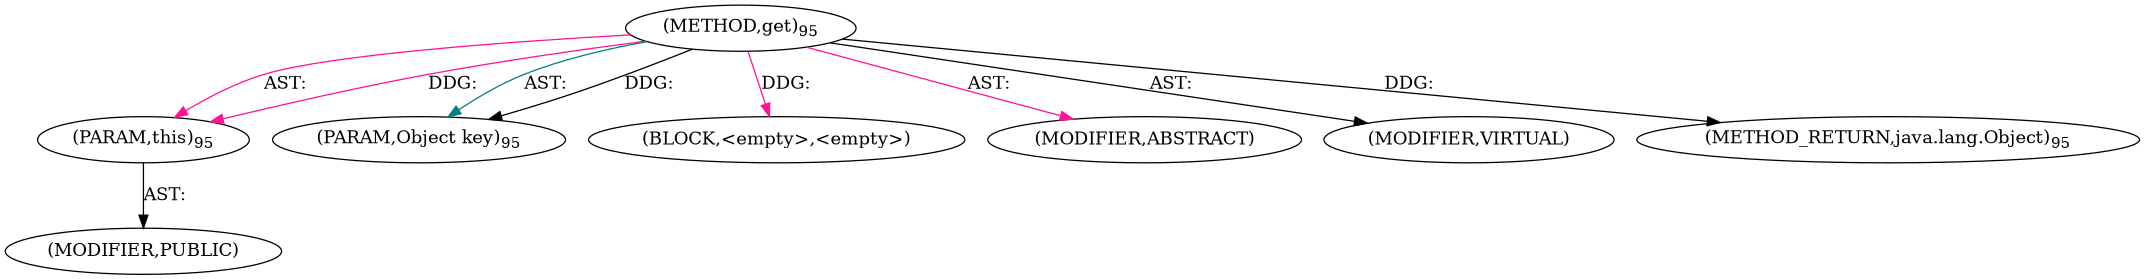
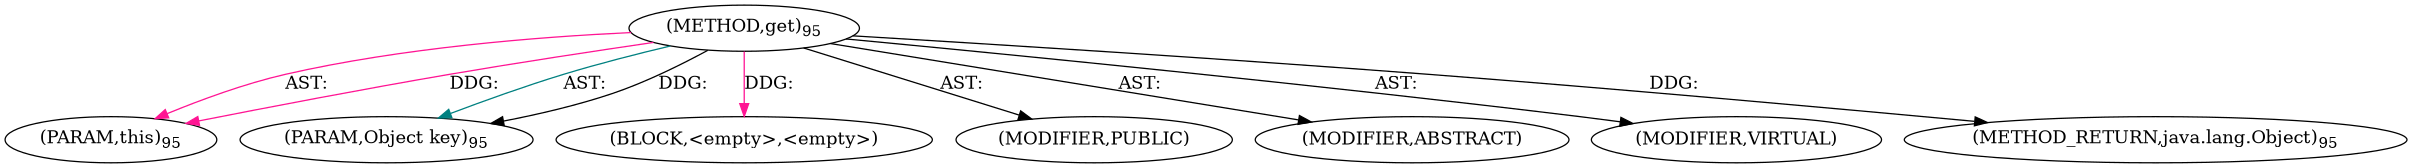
edge "(METHOD,get)" -> "(MODIFIER,ABSTRACT)": color deeppink -> black
edge "(PARAM,this)" -> "(MODIFIER,PUBLIC)": now "(METHOD,get)" -> "(MODIFIER,PUBLIC)"
